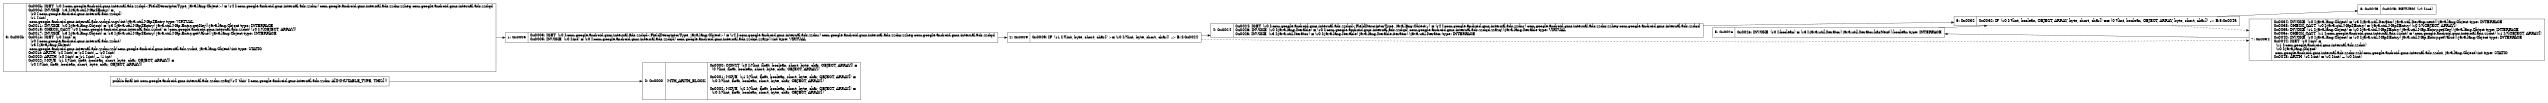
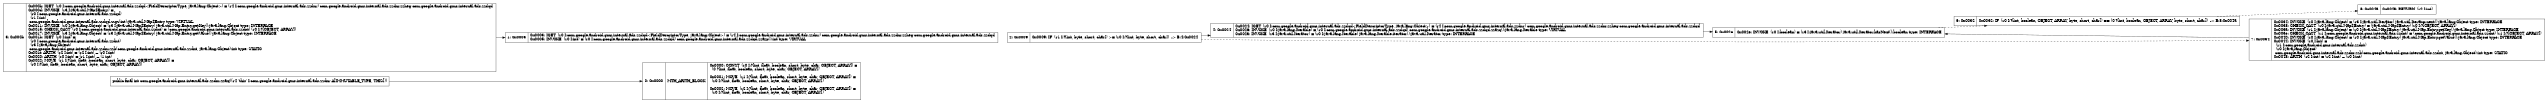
edge "6: 0x0032" -> "8: 0x004a": style solid -> dashed
edge "4: 0x0024" -> "6: 0x0032": now "4: 0x0024" -> "5: 0x002e"
edge "5: 0x002e" -> "6: 0x0032": style solid -> dashed
edge "6: 0x0032" -> "7: 0x0034": removed
edge "1: 0x0003" -> "2: 0x0009": removed
node "7: 0x0034": text "0x0044: IGET  (r0 I:int) =" -> "0x0044: INVOKE  (r0 I:int) ="
